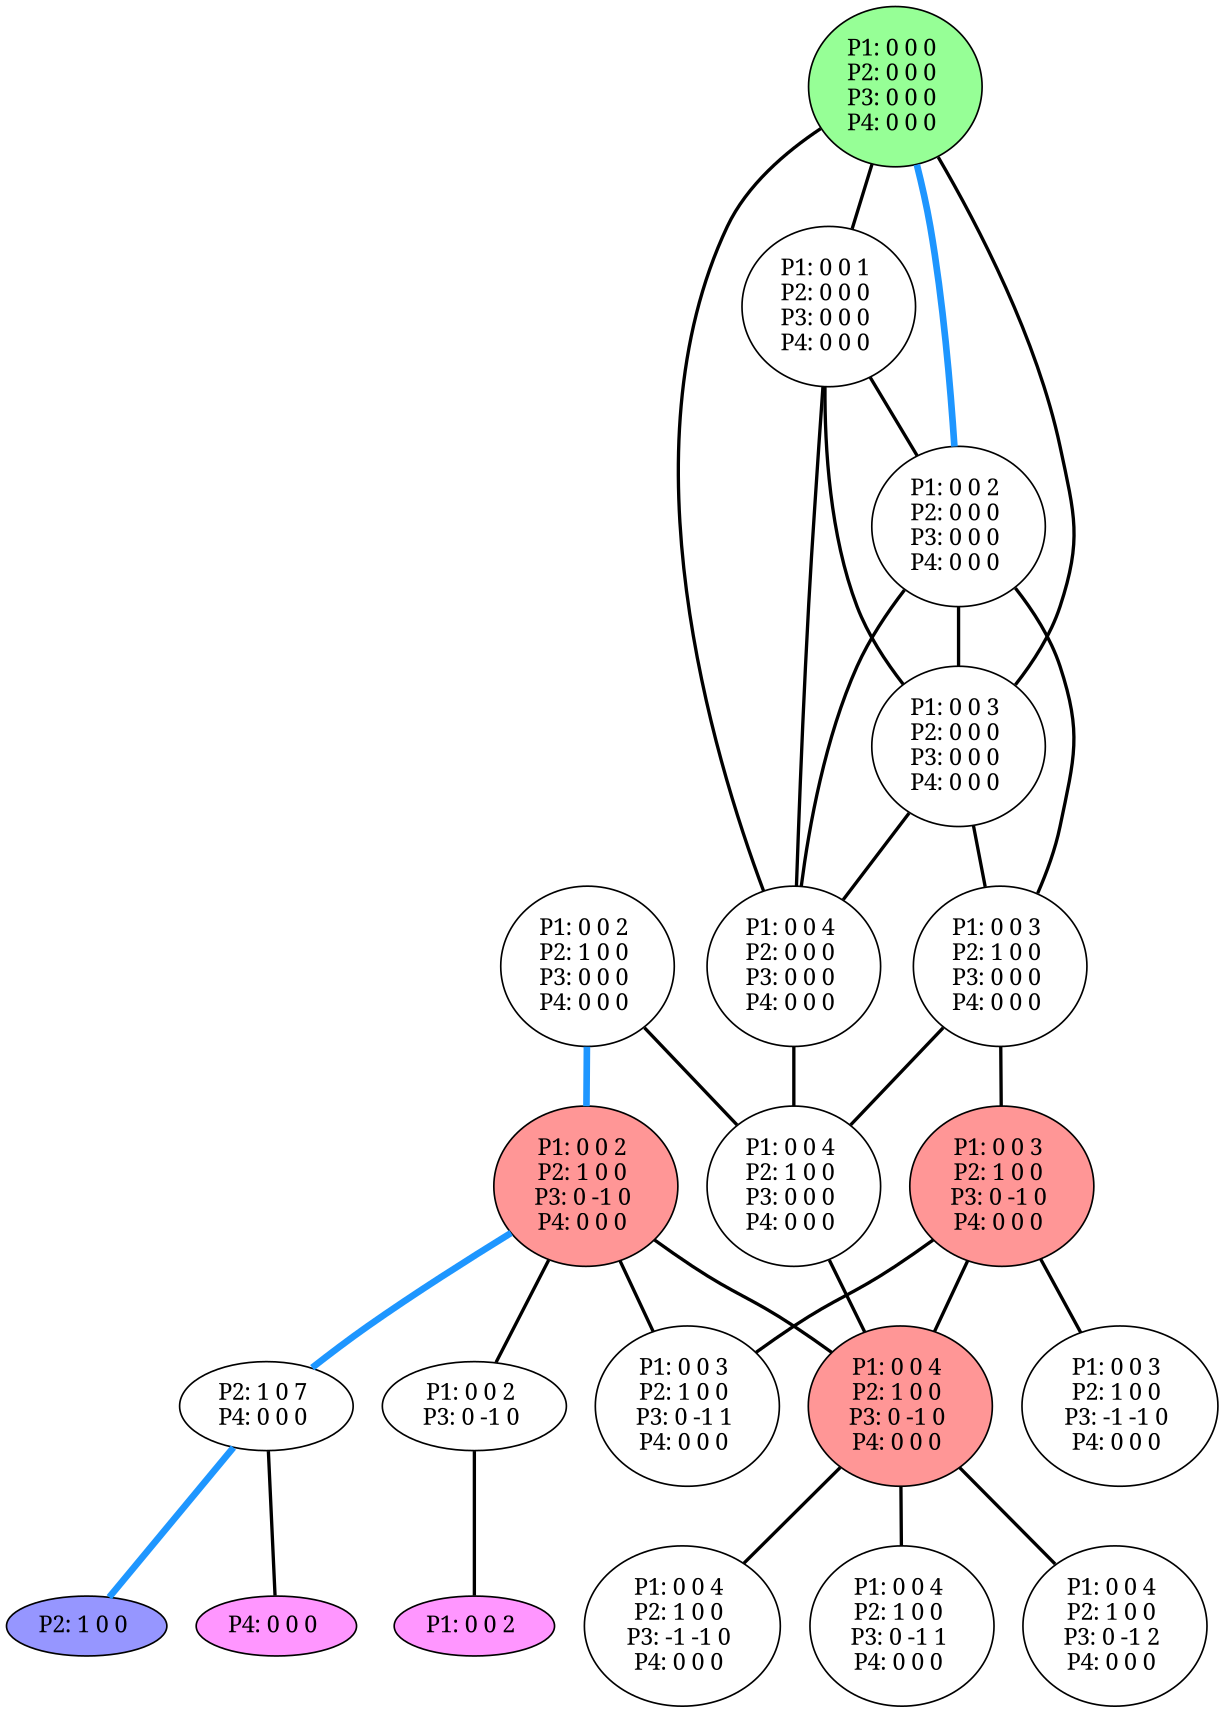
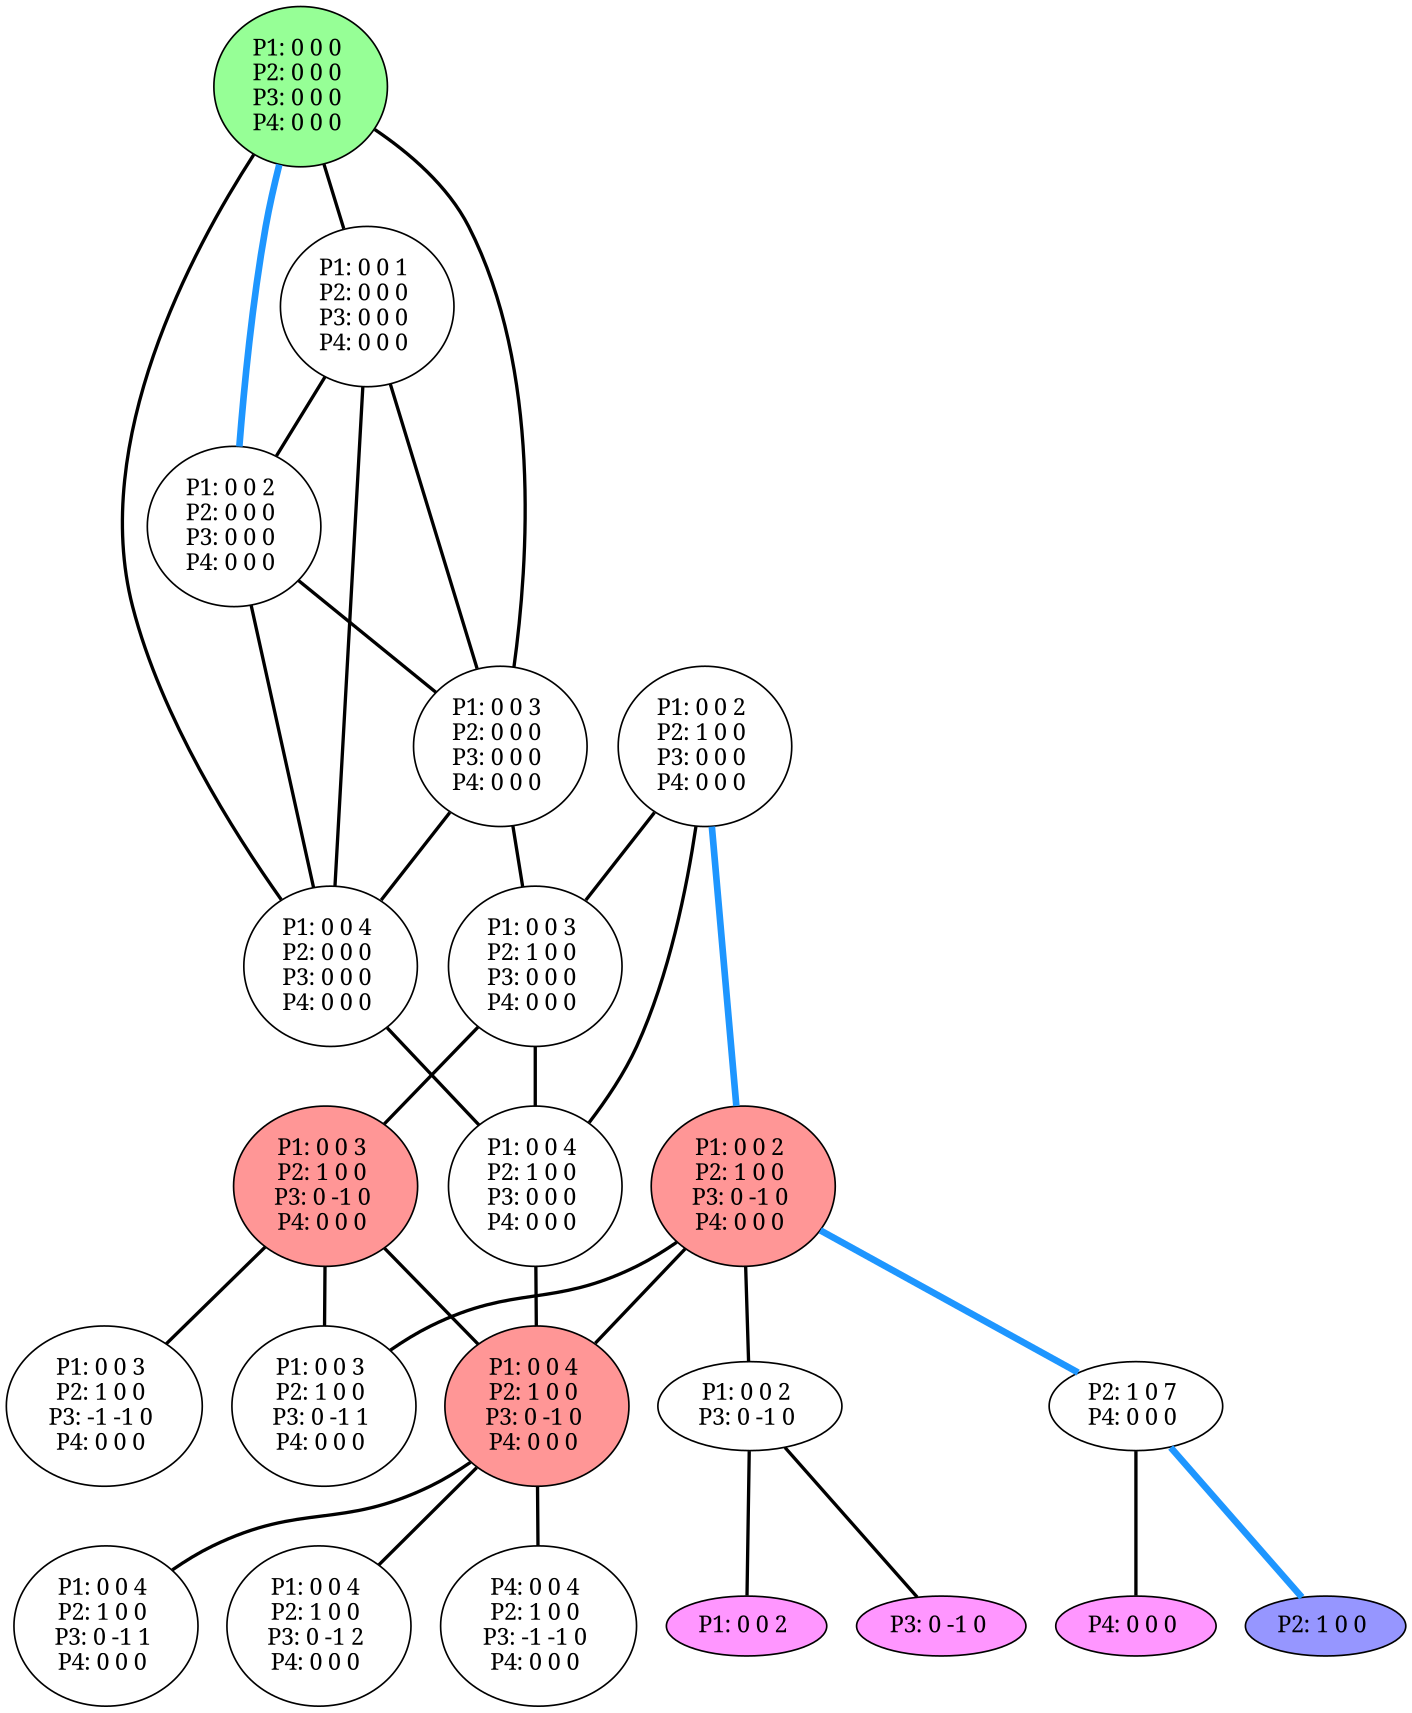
edge "P1: 0 0 2 P2: 0 0 0 P3: 0 0 0 P4: 0 0 0" -- "P1: 0 0 3 P2: 1 0 0 P3: 0 0 0 P4: 0 0 0": now "P1: 0 0 2 P2: 1 0 0 P3: 0 0 0 P4: 0 0 0" -- "P1: 0 0 3 P2: 1 0 0 P3: 0 0 0 P4: 0 0 0"
node "P1: 0 0 4 P2: 1 0 0 P3: -1 -1 0 P4: 0 0 0": label "P1: 0 0 4 P2: 1 0 0 P3: -1 -1 0 P4: 0 0 0" -> "P4: 0 0 4 P2: 1 0 0 P3: -1 -1 0 P4: 0 0 0"
node "P3: 0 -1 0": added
